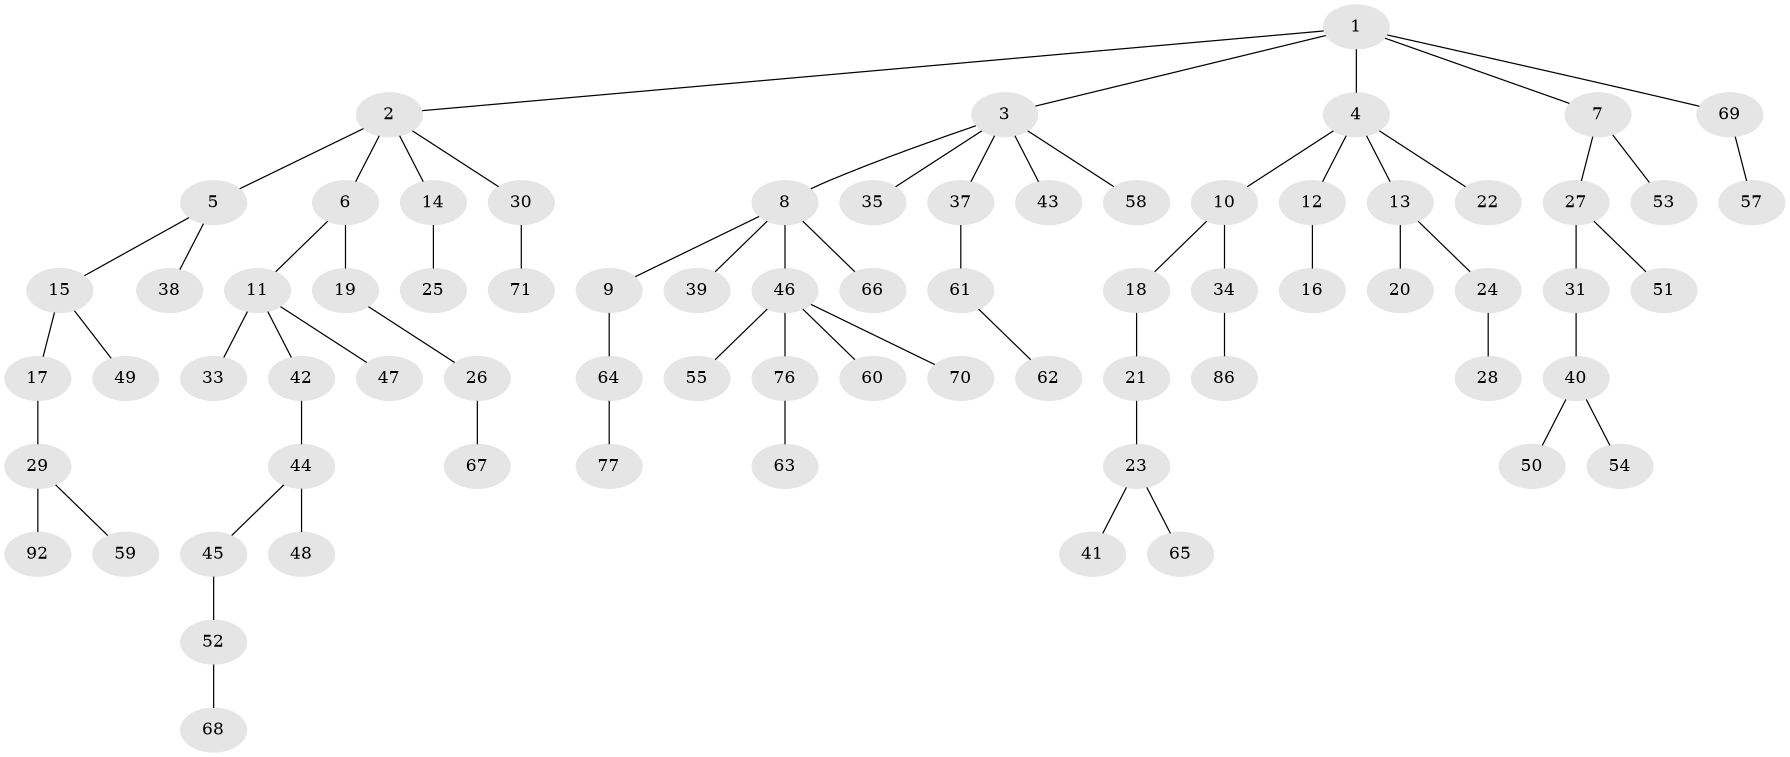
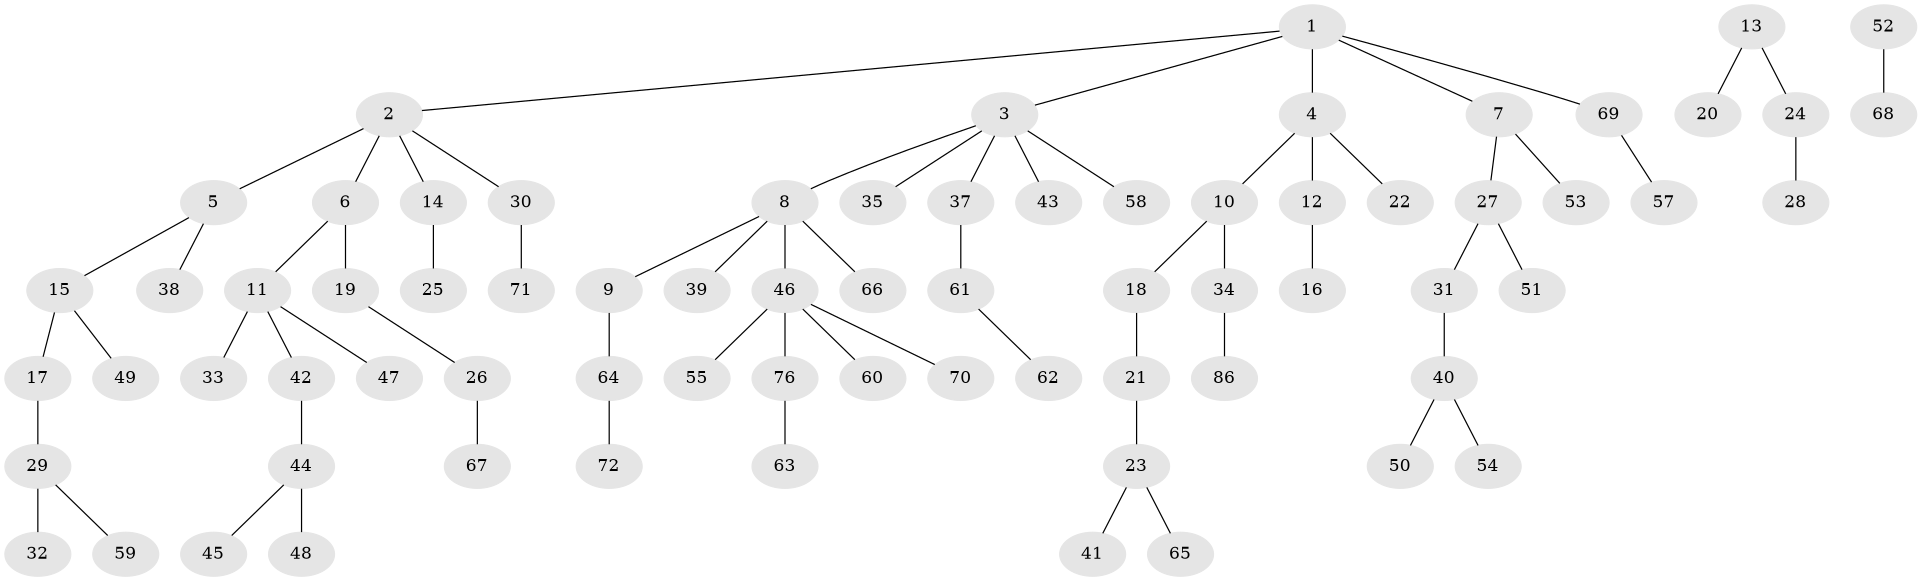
edge "4" -- "13": removed
node "77": label "77" -> "72"
node "92": label "92" -> "32"
edge "45" -- "52": removed
